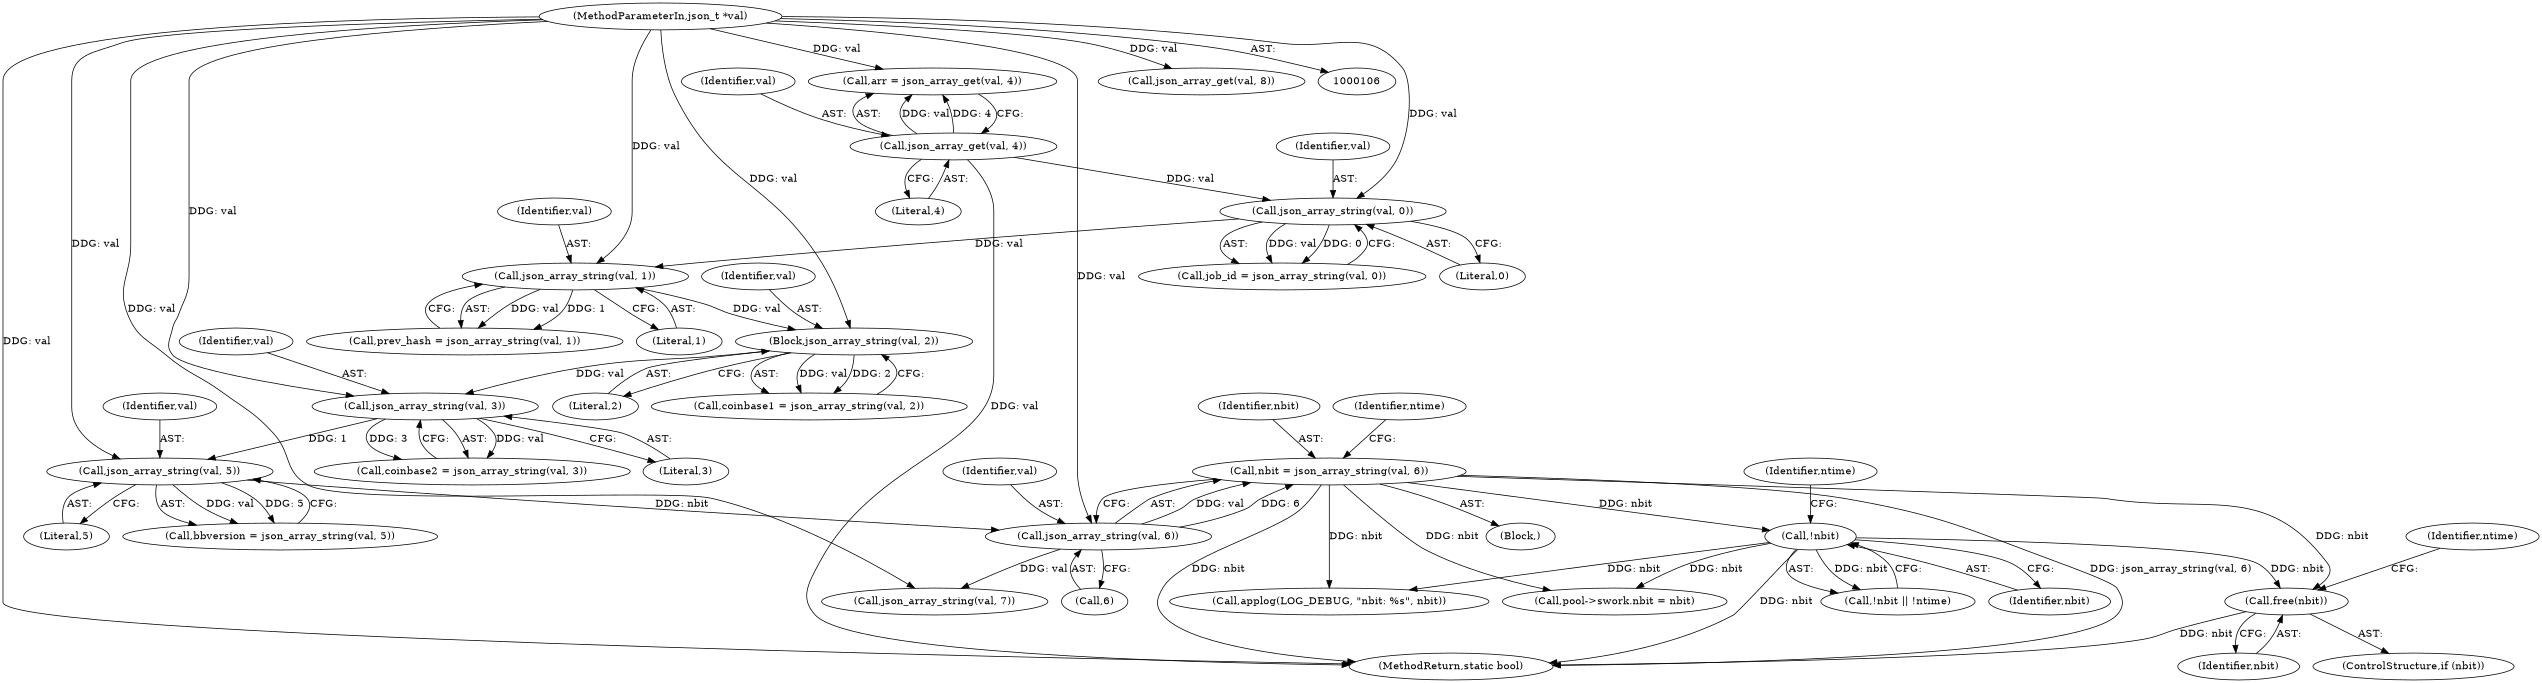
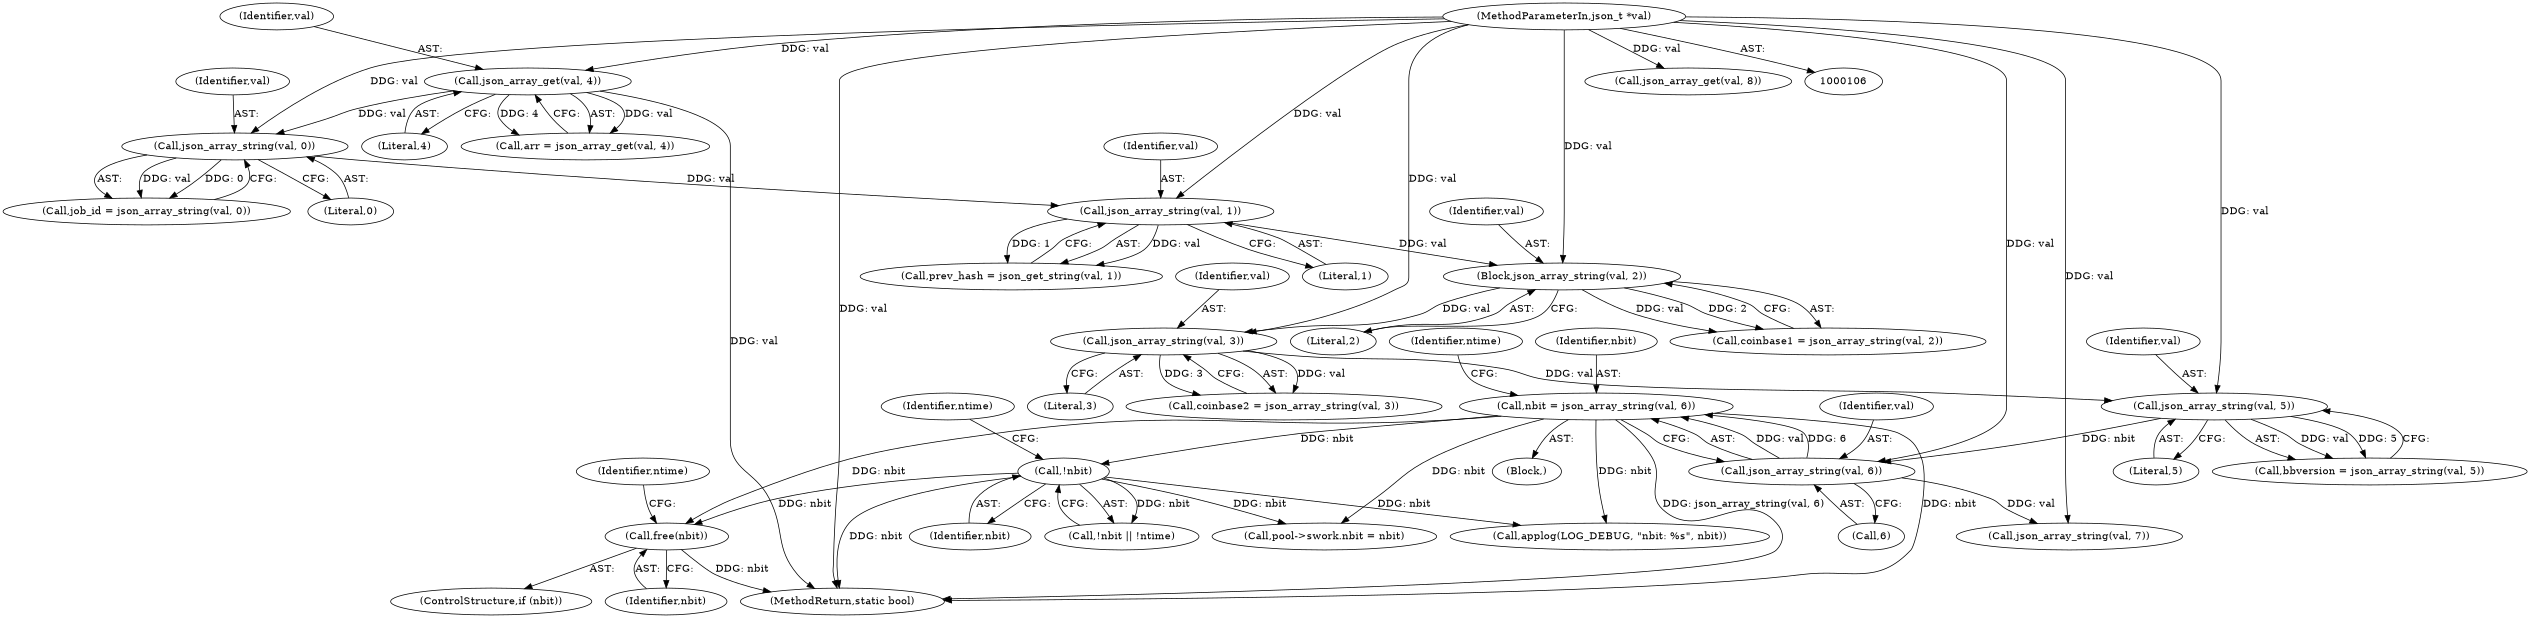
edge "(MethodParameterIn,json_t *val)" -> "(Call,arr = json_array_get(val, 4))": now "(MethodParameterIn,json_t *val)" -> "(Call,json_array_get(val, 4))"
node "(Call,prev_hash = json_array_string(val, 1))": label "(Call,prev_hash = json_array_string(val, 1))" -> "(Call,prev_hash = json_get_string(val, 1))"
edge "(Call,json_array_string(val, 3))" -> "(Call,json_array_string(val, 5))": label "DDG: 1" -> "DDG: val"
